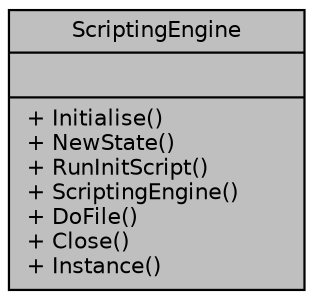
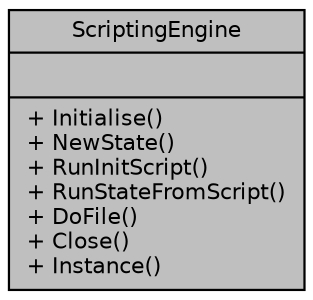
node "ScriptingEngine": text "+ ScriptingEngine()" -> "+ RunStateFromScript()"
